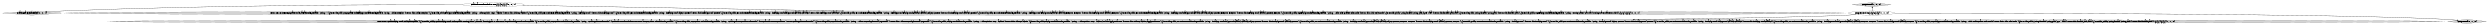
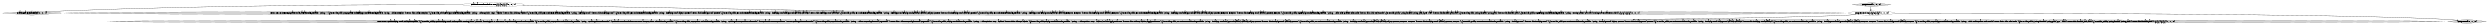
edge "compress = true@@@3@@@['1', '1', '0']" -> "compressed['1', '0', '0']": reversed
